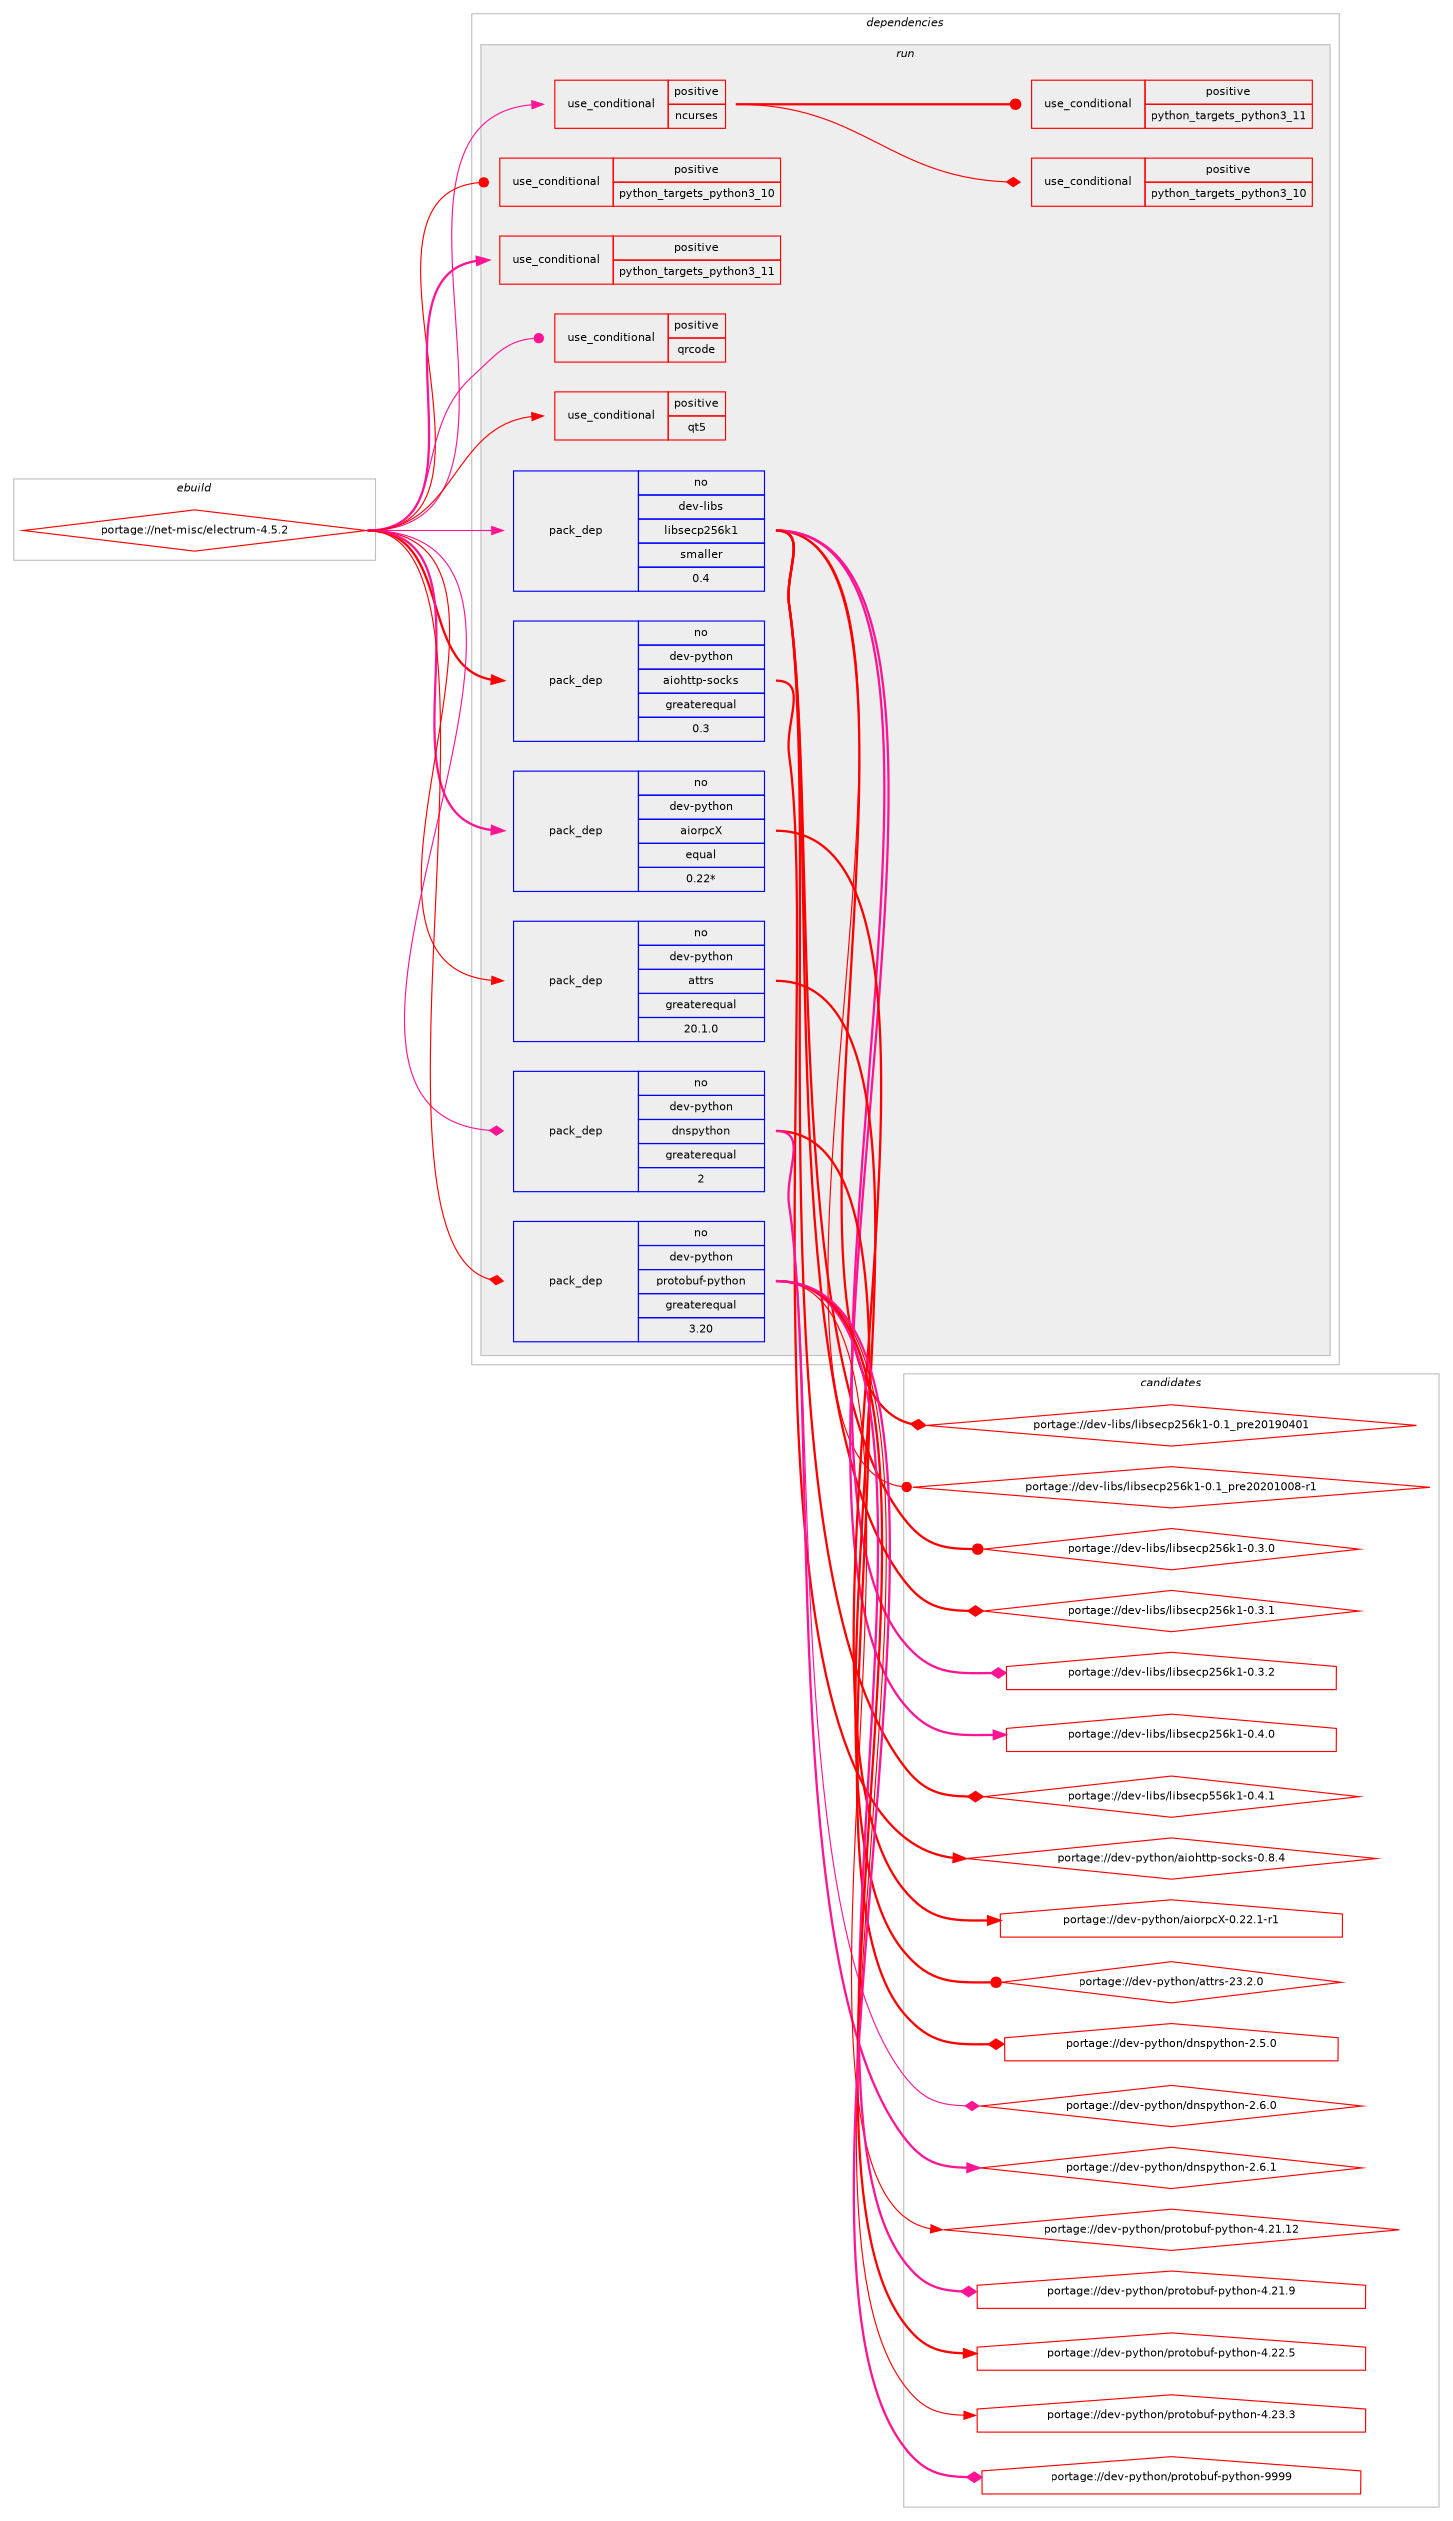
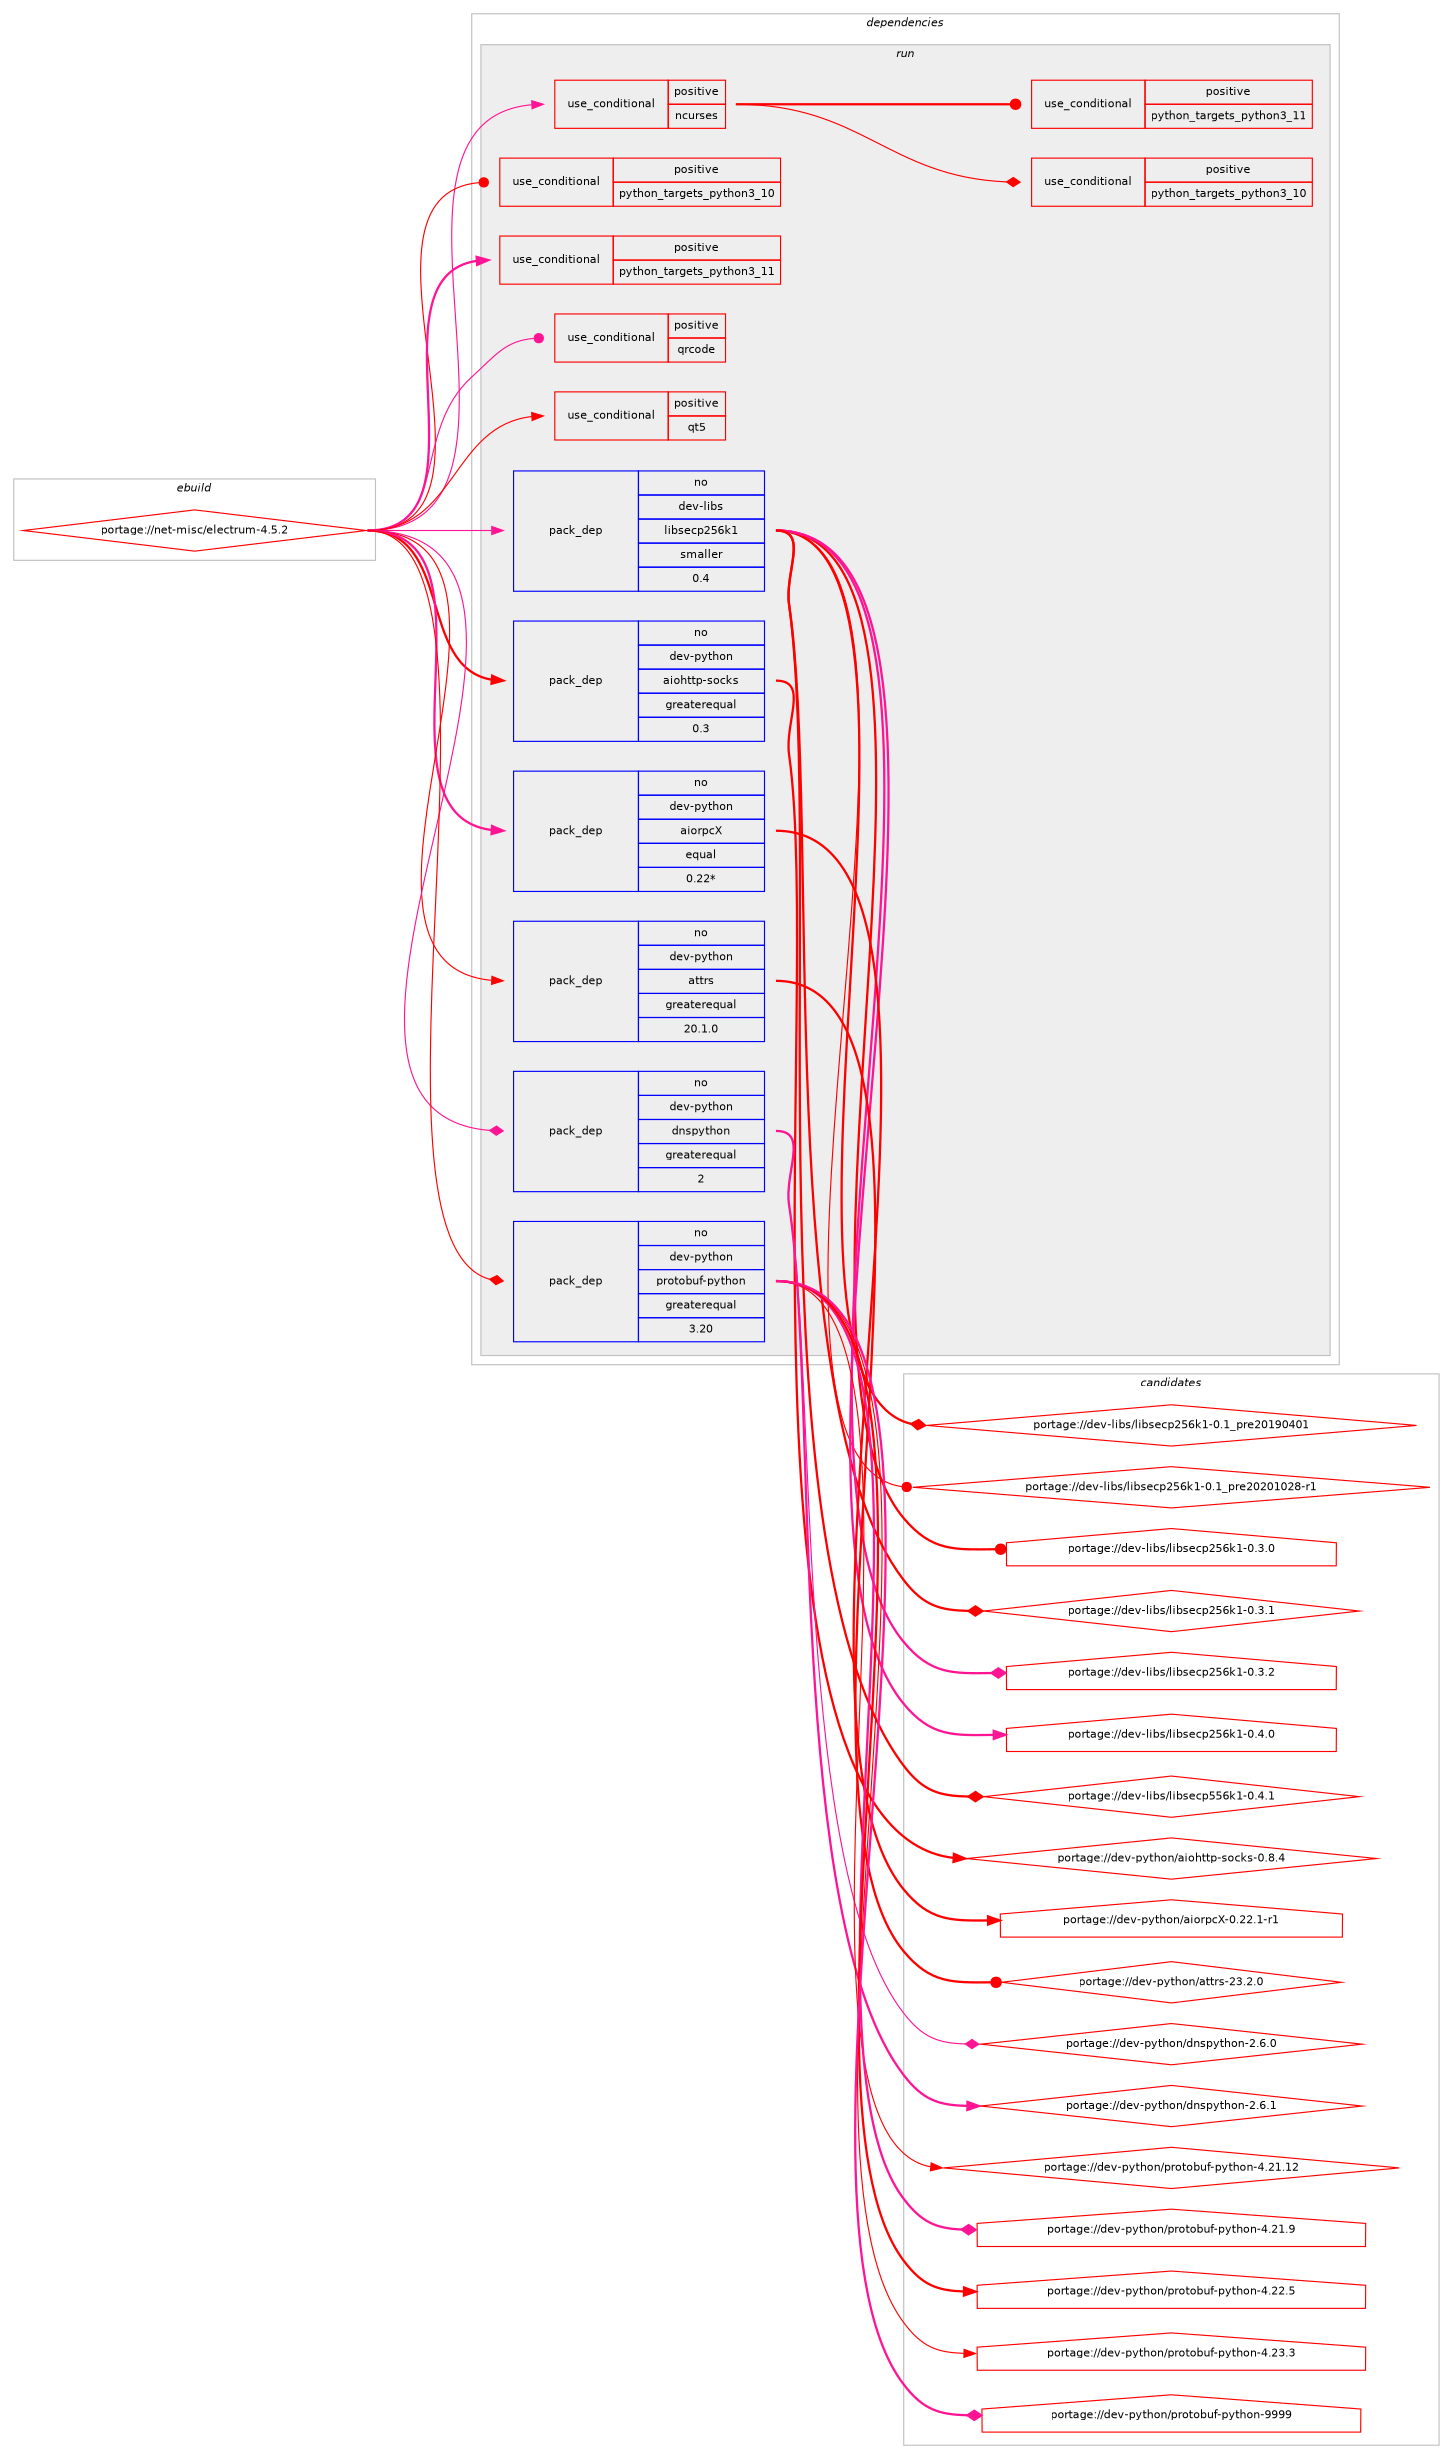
node "portage://dev-libs/libsecp256k1-0.1_pre20201008-r1": label "portage://dev-libs/libsecp256k1-0.1_pre20201008-r1" -> "portage://dev-libs/libsecp256k1-0.1_pre20201028-r1"
node "portage://dev-libs/libsecp256k1-0.3.0": shape diamond -> house
node "portage://dev-python/dnspython-2.5.0": removed
